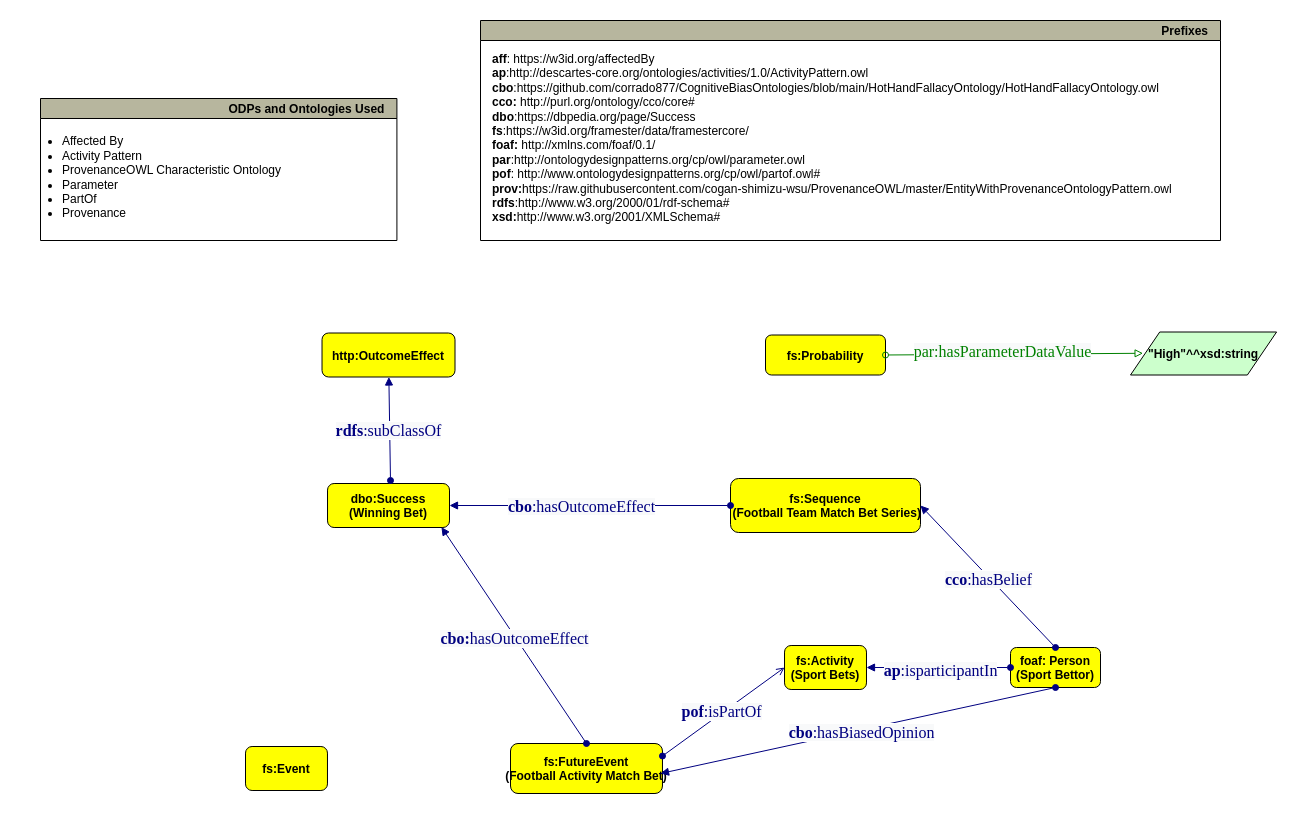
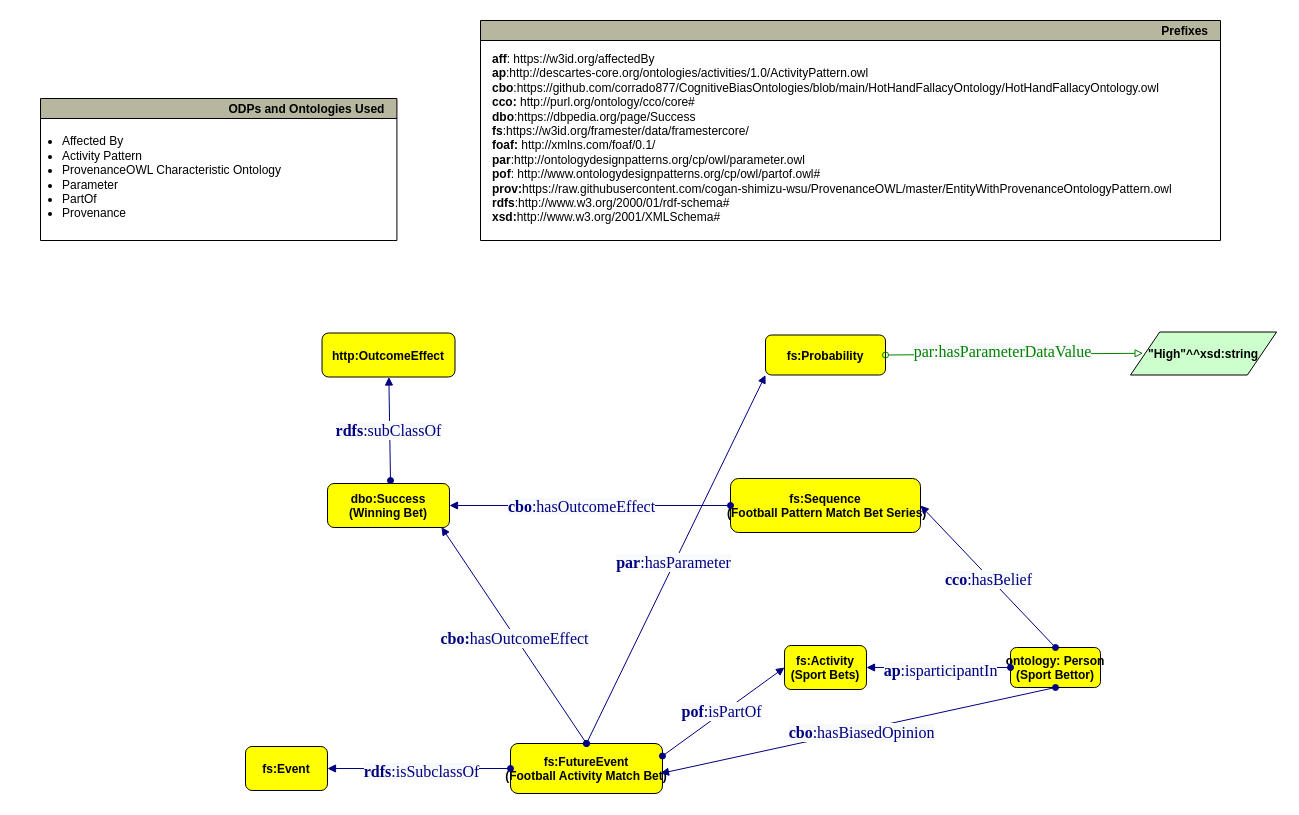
node "fs:Sequence (Football Team Match Bet Series)": label "fs:Sequence (Football Team Match Bet Series)" -> "fs:Sequence (Football Pattern Match Bet Series)"
edge "fs:Probability" -- "fs:FutureEvent (Football Activity Match Bet)": added, label "par:hasParameter"
node "foaf: Person (Sport Bettor)": label "foaf: Person (Sport Bettor)" -> "ontology: Person (Sport Bettor)"
edge "fs:Activity (Sport Bets)" -- "fs:FutureEvent (Football Activity Match Bet)": arrowhead open -> block
edge "fs:Event" -- "fs:FutureEvent (Football Activity Match Bet)": added, label "rdfs:isSubclassOf"
